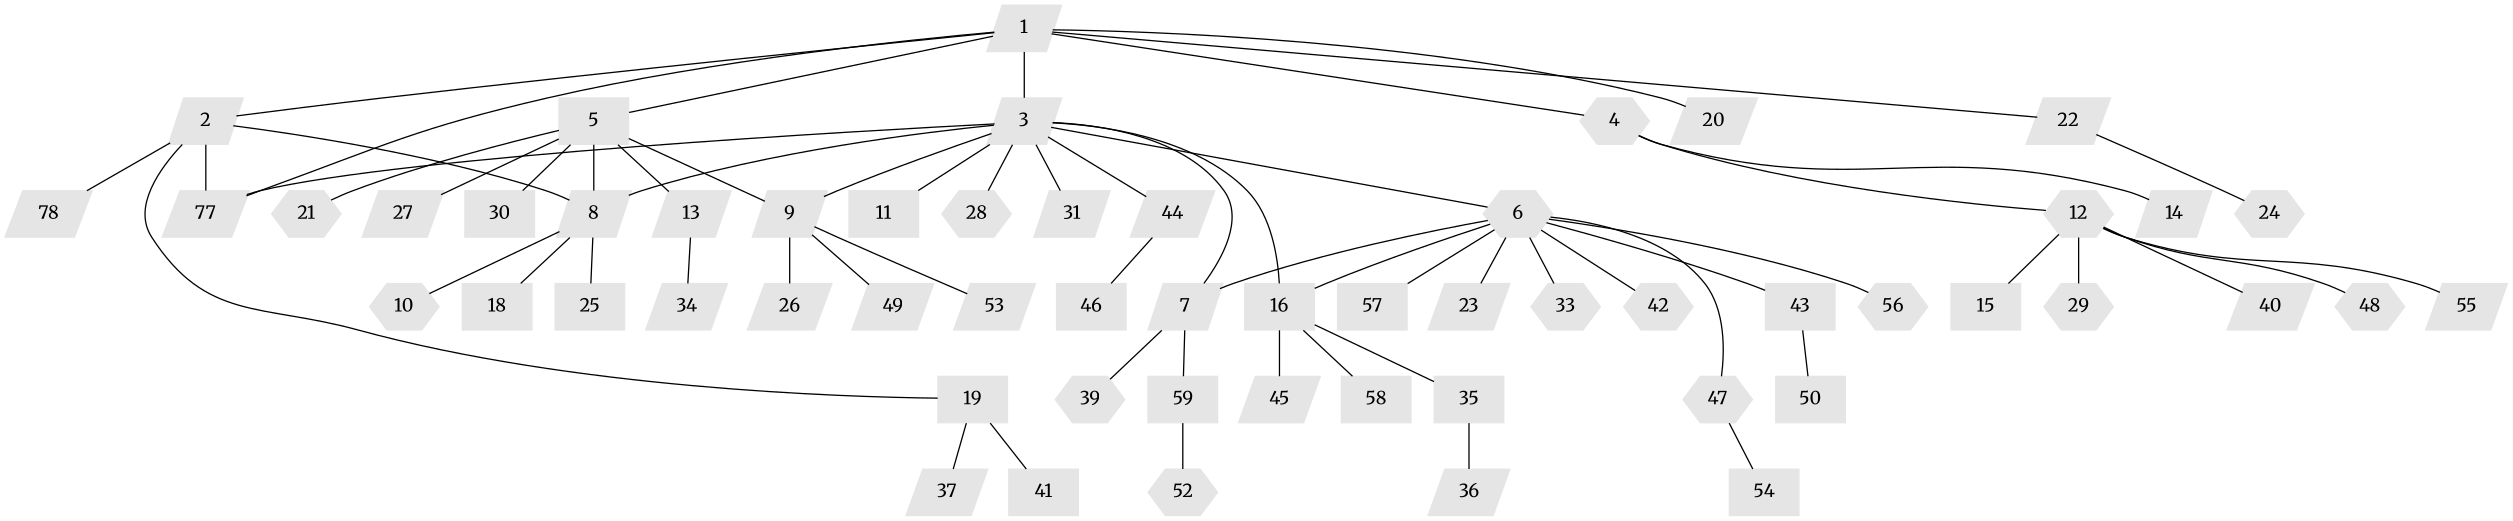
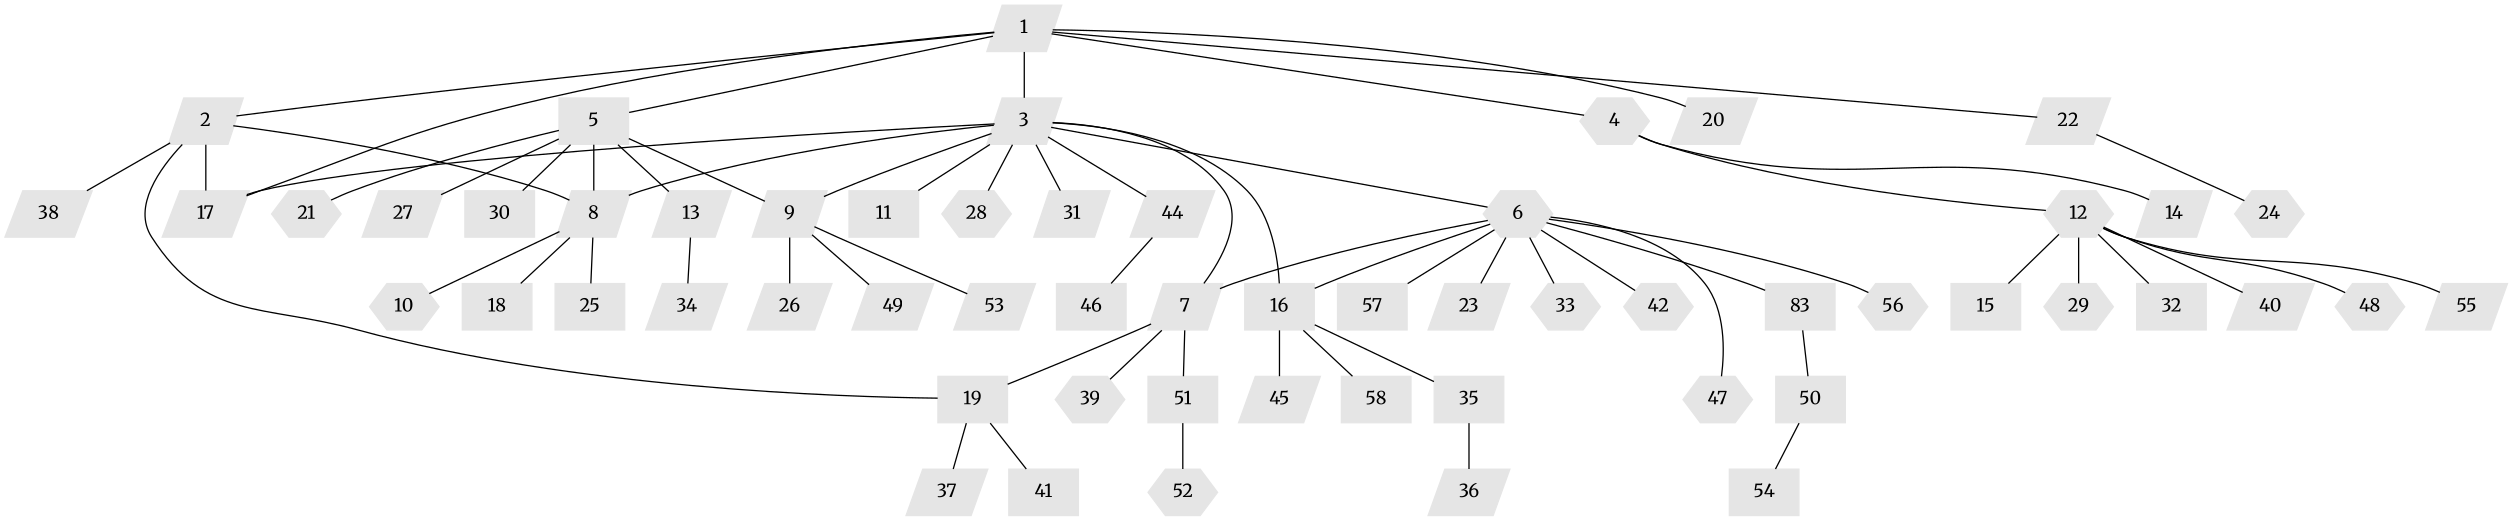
node "78": label "78" -> "38"
node "77": label "77" -> "17"
node "43": label "43" -> "83"
node "32": added
edge "7" -- "19": added
node "59": label "59" -> "51"
edge "47" -- "54": now "50" -- "54"
